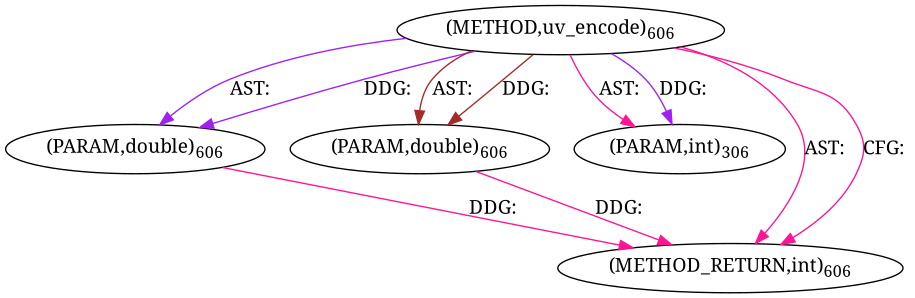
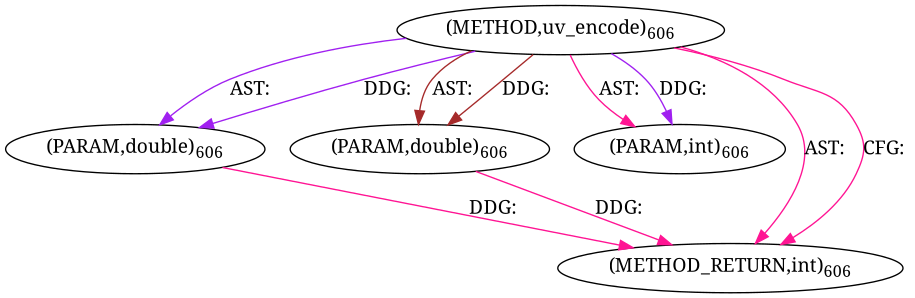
node "(PARAM,int)": text "306" -> "606"
